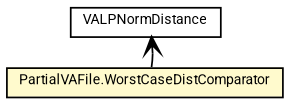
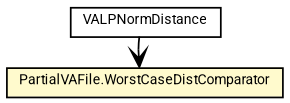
edge "PartialVAFile.WorstCaseDistComparator" -> "VALPNormDistance": reversed
